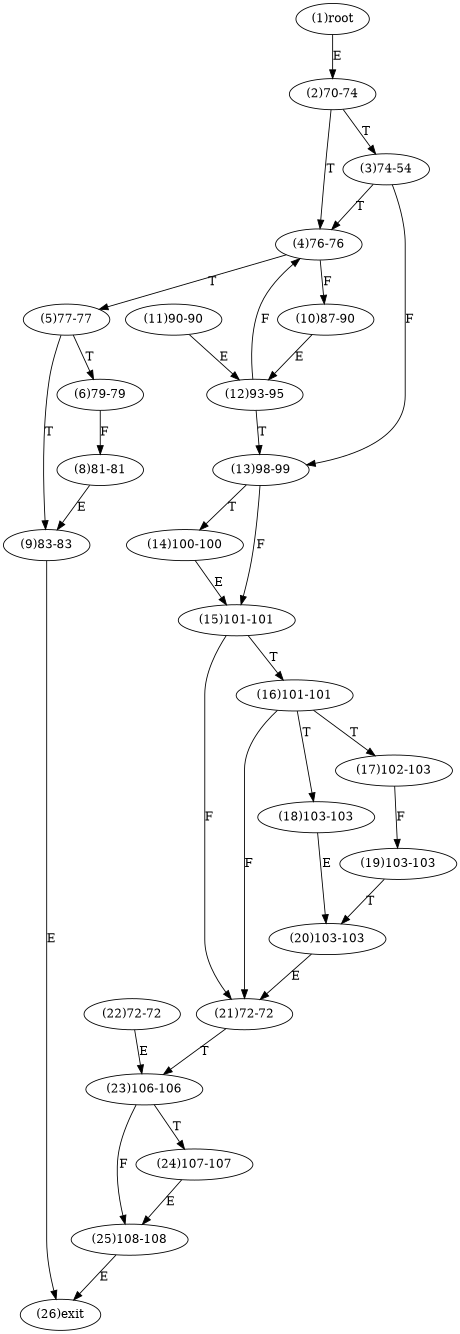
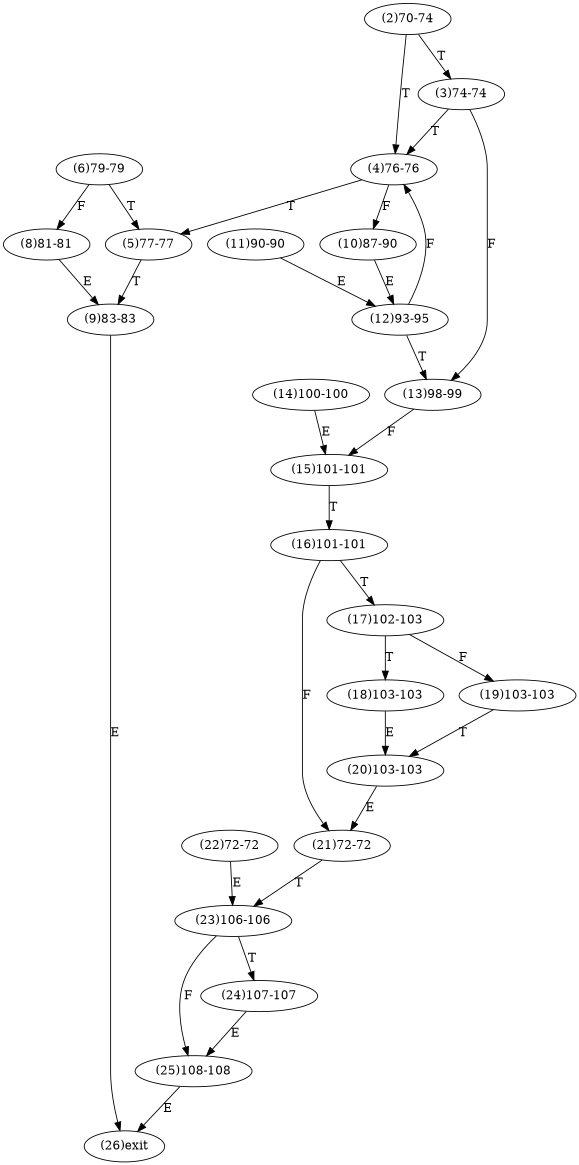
node "(1)root": removed
node "(3)74-54": label "(3)74-54" -> "(3)74-74"
edge "(5)77-77" -> "(6)79-79": reversed
edge "(13)98-99" -> "(14)100-100": removed, label "T"
edge "(16)101-101" -> "(18)103-103": now "(17)102-103" -> "(18)103-103"
edge "(15)101-101" -> "(21)72-72": removed, label "F"
